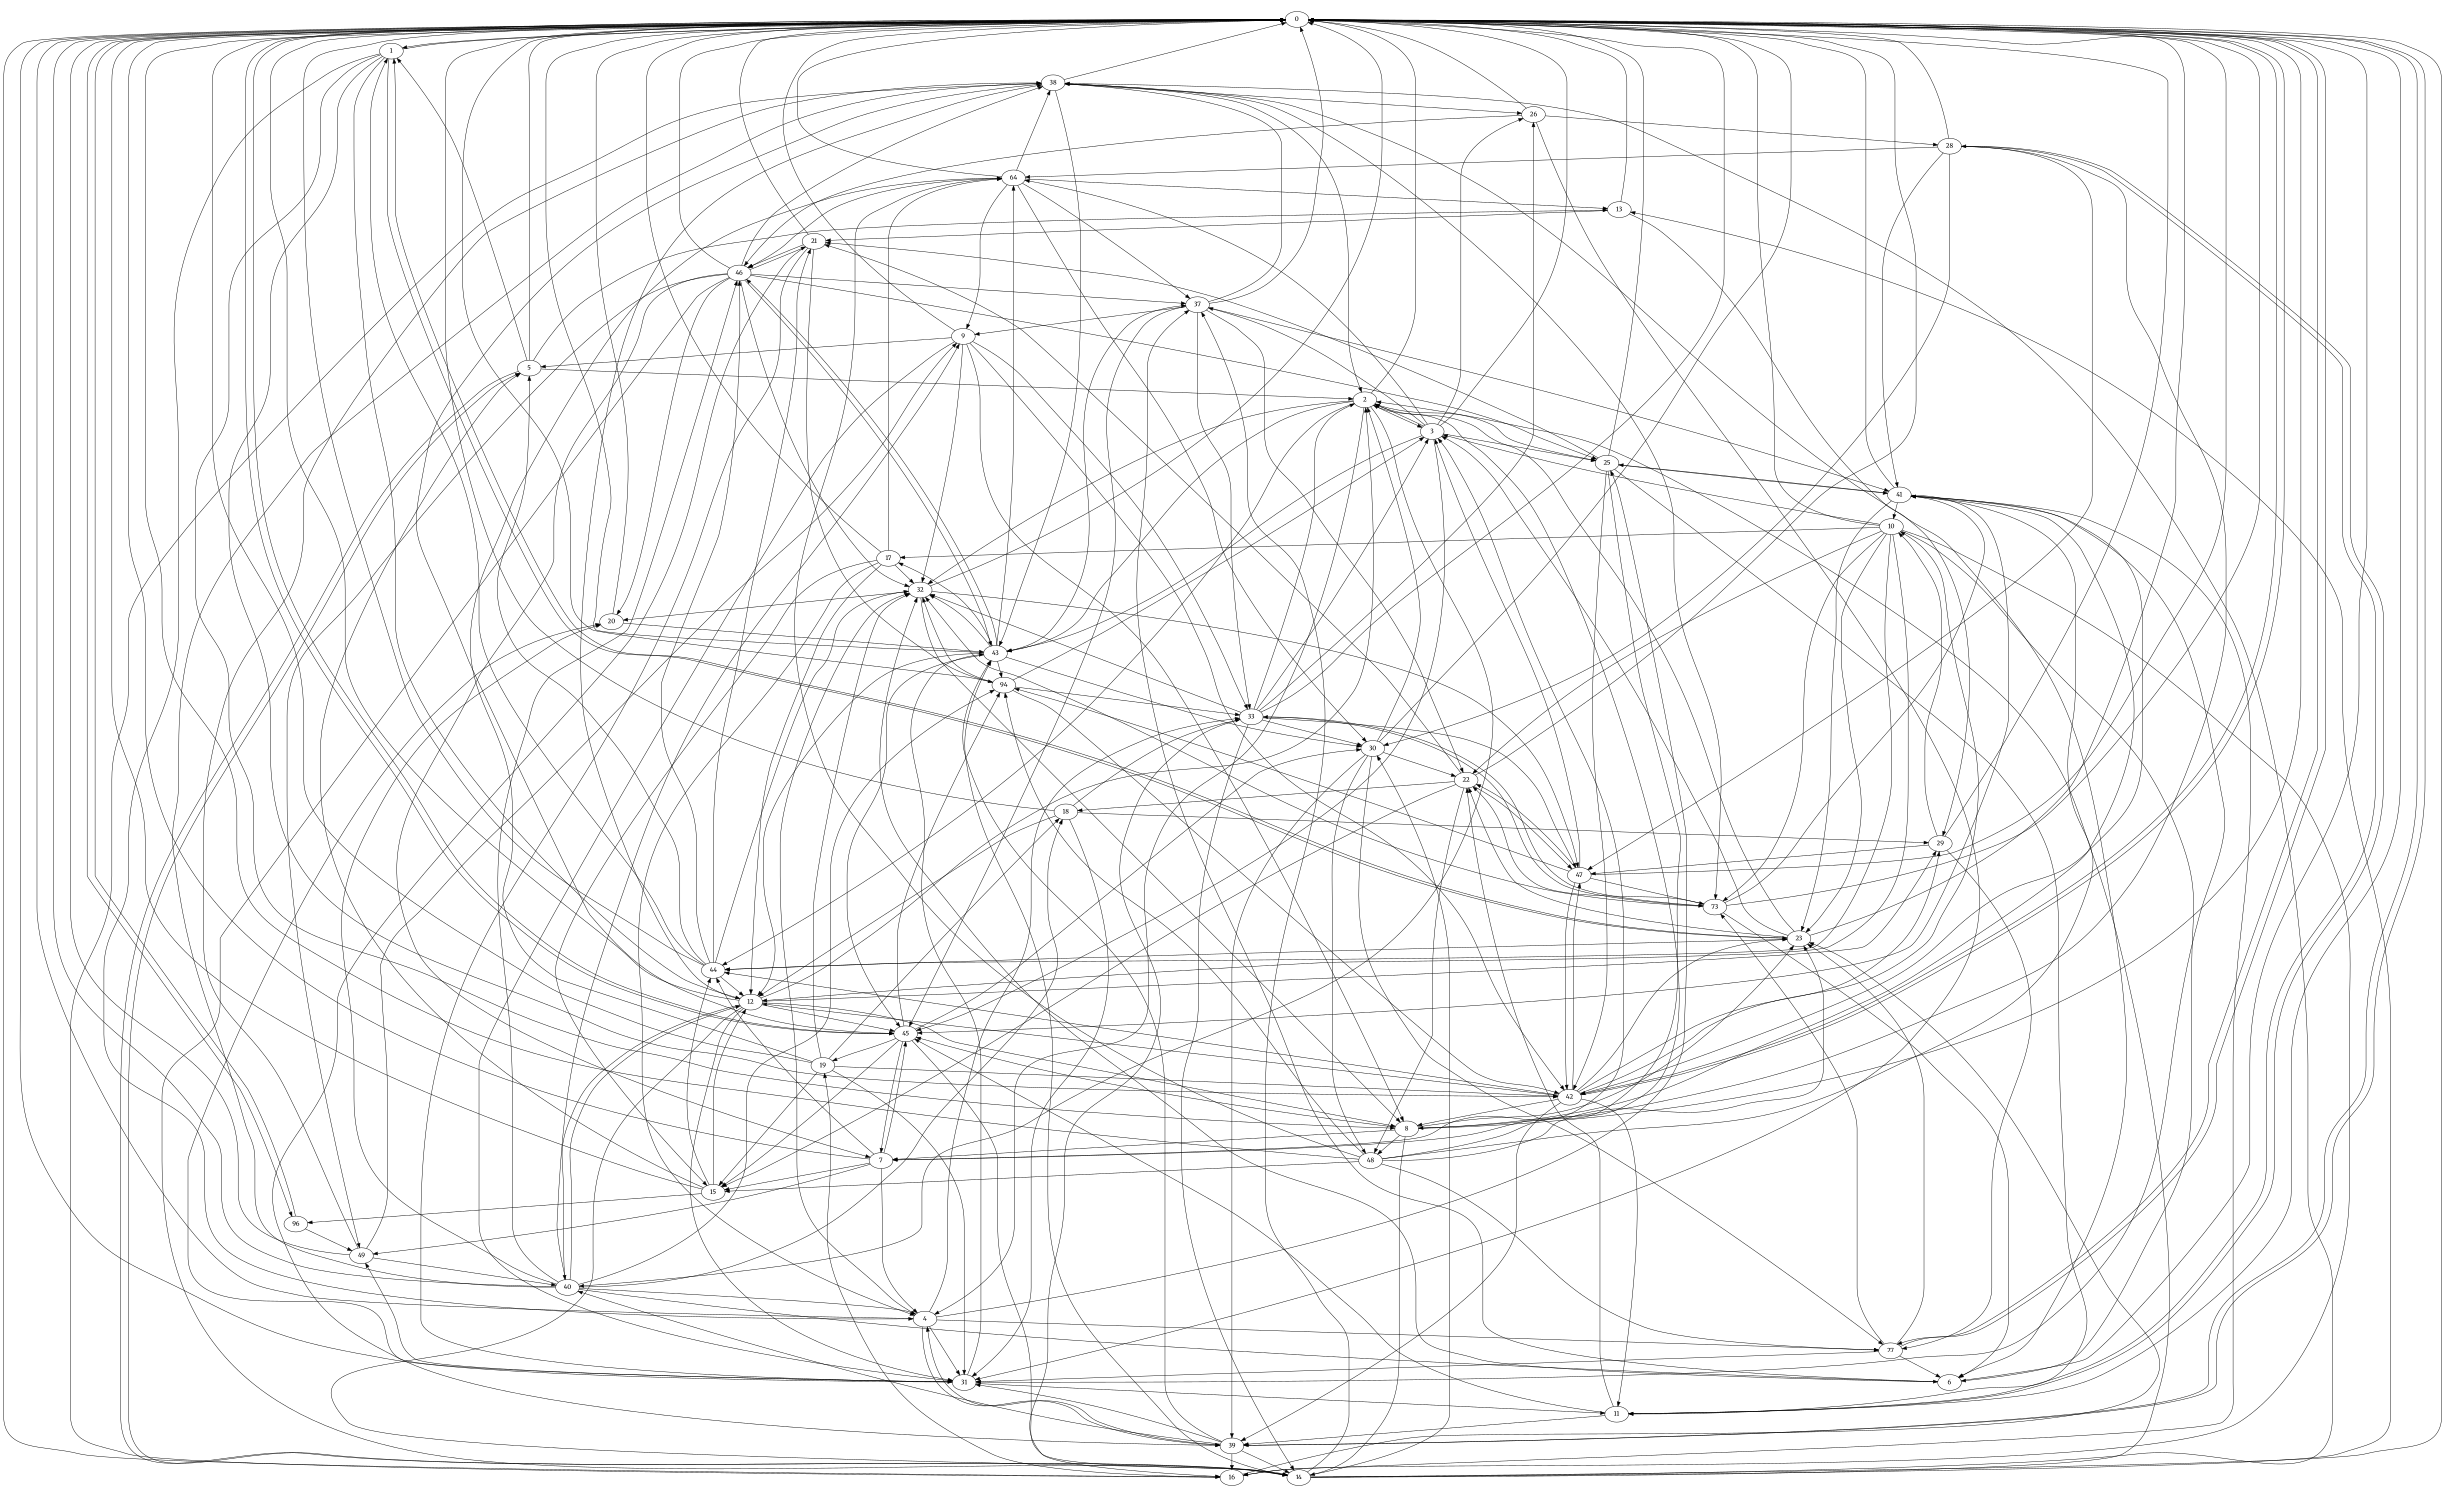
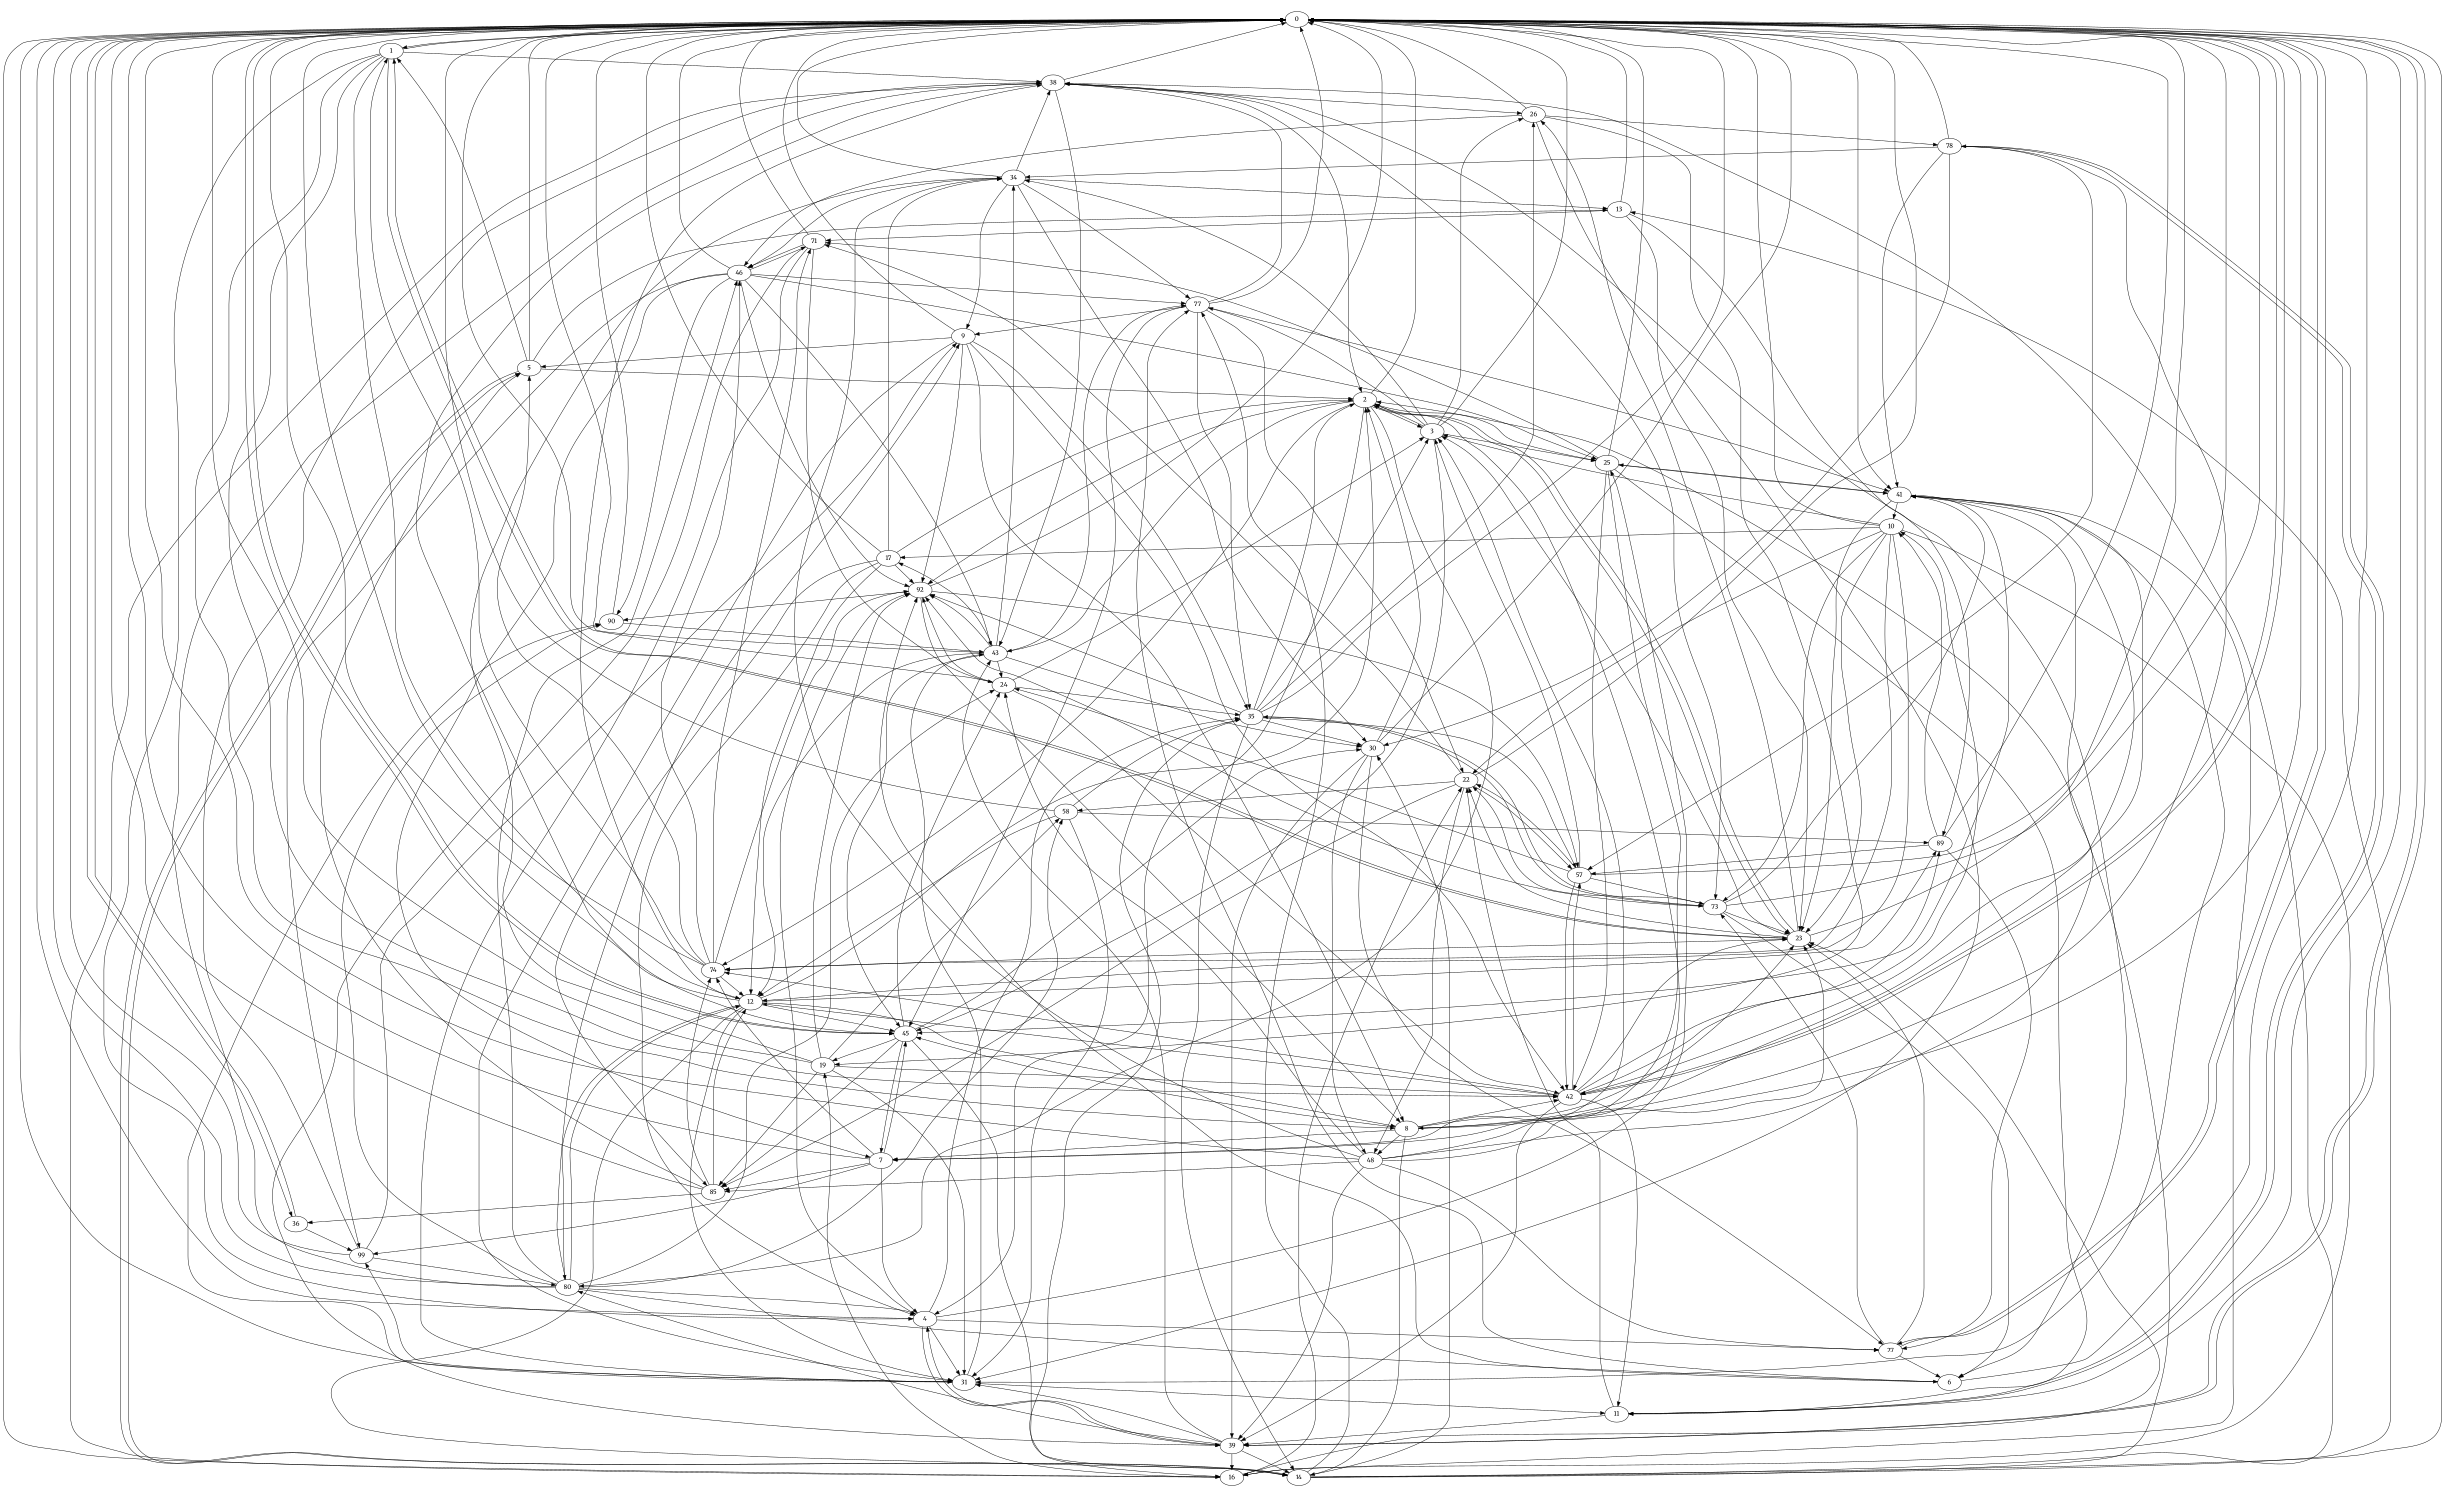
edge "41" -> "0": reversed
node "28": label "28" -> "78"
edge "46" -> "38": now "1" -> "38"
node "64": label "64" -> "34"
node "21": label "21" -> "71"
node "37": label "37" -> "77"
edge "17" -> "2": added
edge "43" -> "46": removed
edge "23" -> "26": added
edge "3" -> "43": removed
node "32": label "32" -> "92"
edge "13" -> "23": added
edge "2" -> "23": added
node "20": label "20" -> "90"
node "94": label "94" -> "24"
node "33": label "33" -> "35"
edge "30" -> "22": now "16" -> "22"
node "18": label "18" -> "58"
node "29": label "29" -> "89"
node "47": label "47" -> "57"
edge "26" -> "19": added
edge "73" -> "23": added
edge "10" -> "6": removed
node "44": label "44" -> "74"
edge "42" -> "8": reversed
edge "14" -> "43": removed
node "15": label "15" -> "85"
node "96": label "96" -> "36"
edge "11" -> "45": removed
node "49": label "49" -> "99"
edge "46" -> "14": removed
node "40": label "40" -> "80"
edge "48" -> "39": added
edge "27" -> "31": removed
